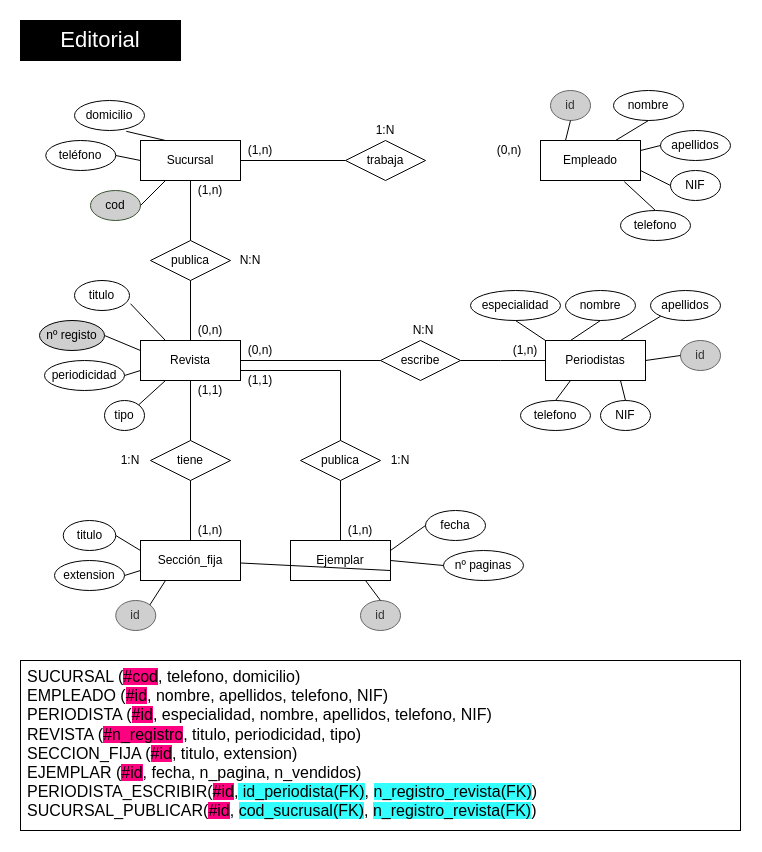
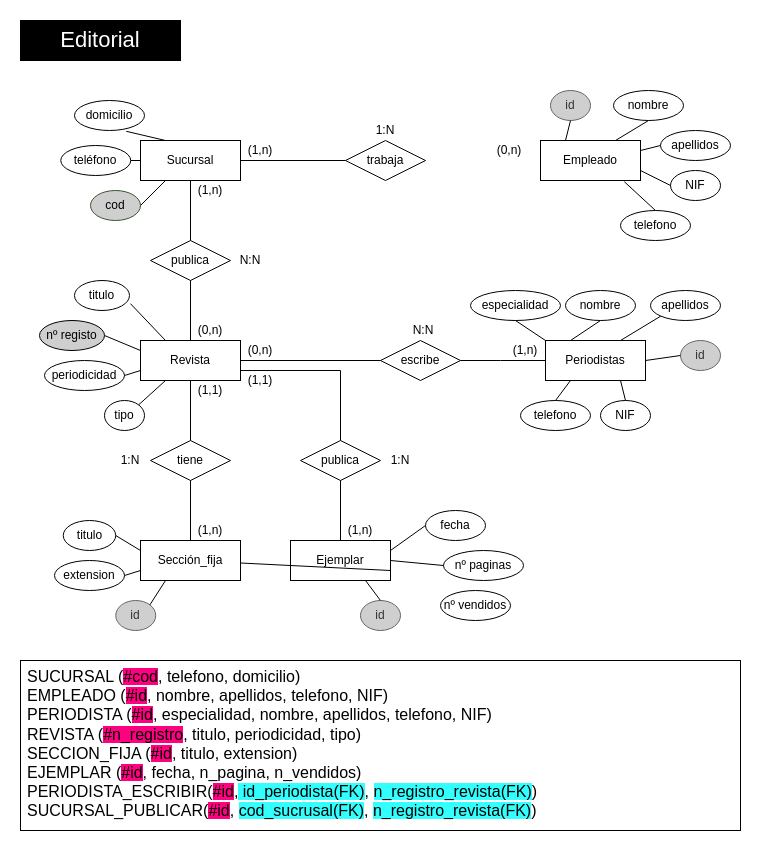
node "teléfono": moved (81, 156) -> (96, 161)
node "nº vendidos": added
